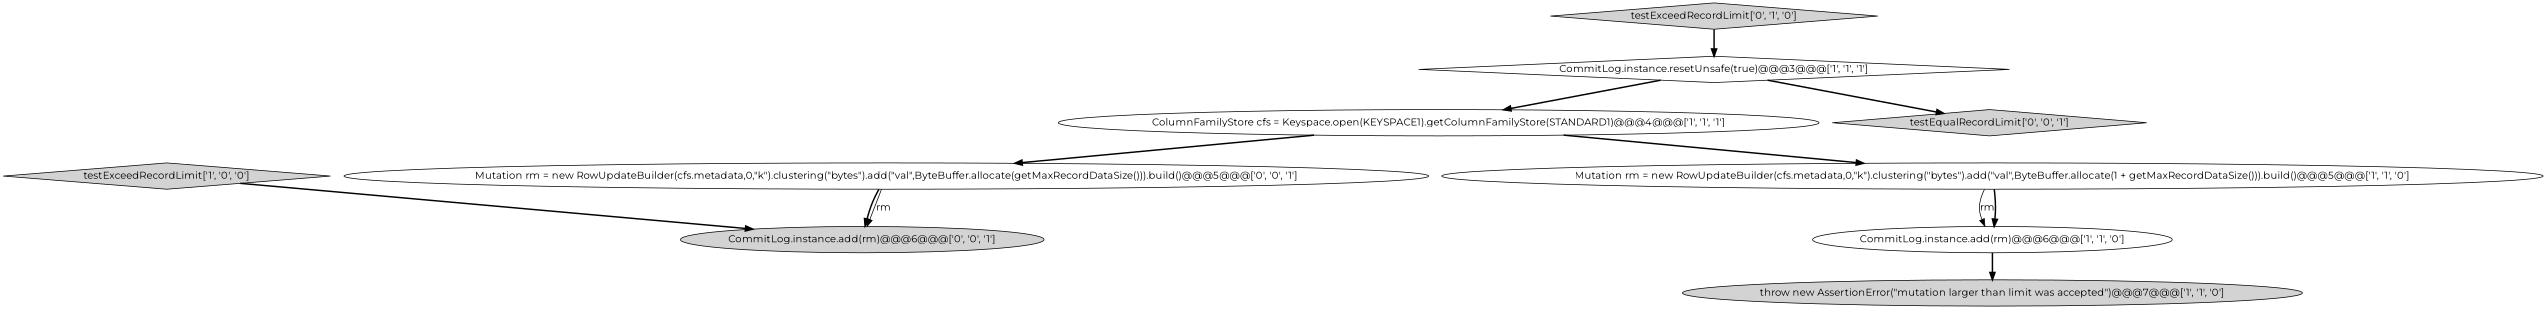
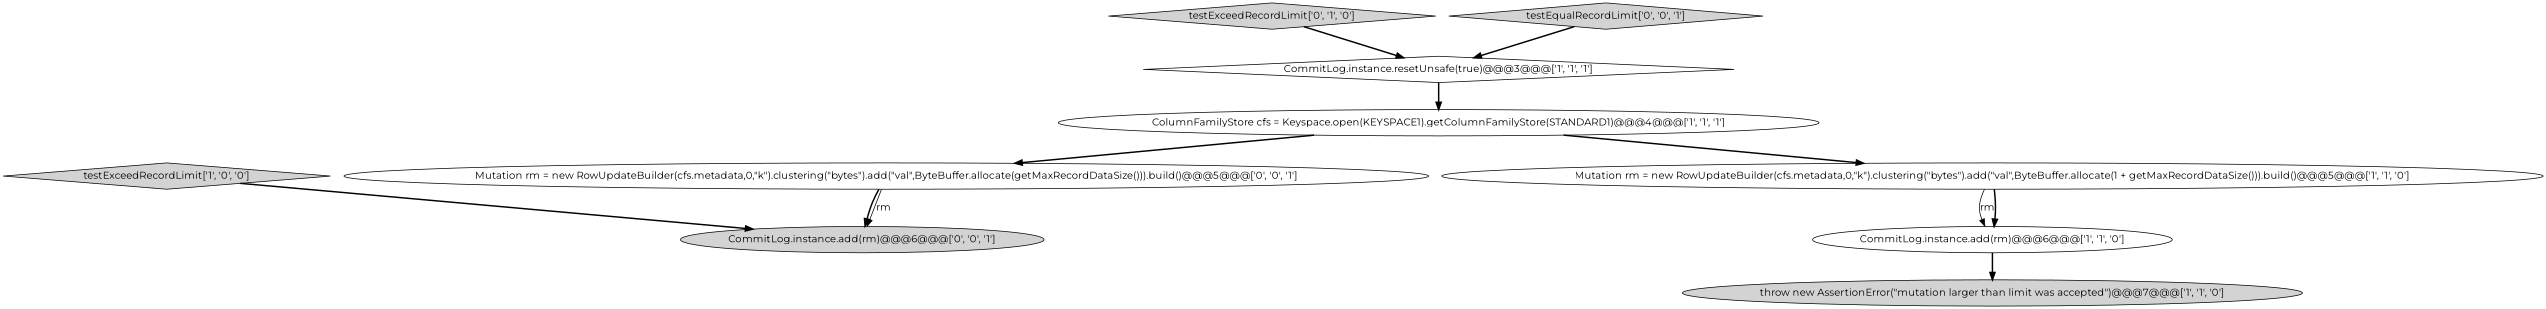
edge "CommitLog.instance.resetUnsafe(true)@@@3@@@['1', '1', '1']" -> "testEqualRecordLimit['0', '0', '1']": reversed
